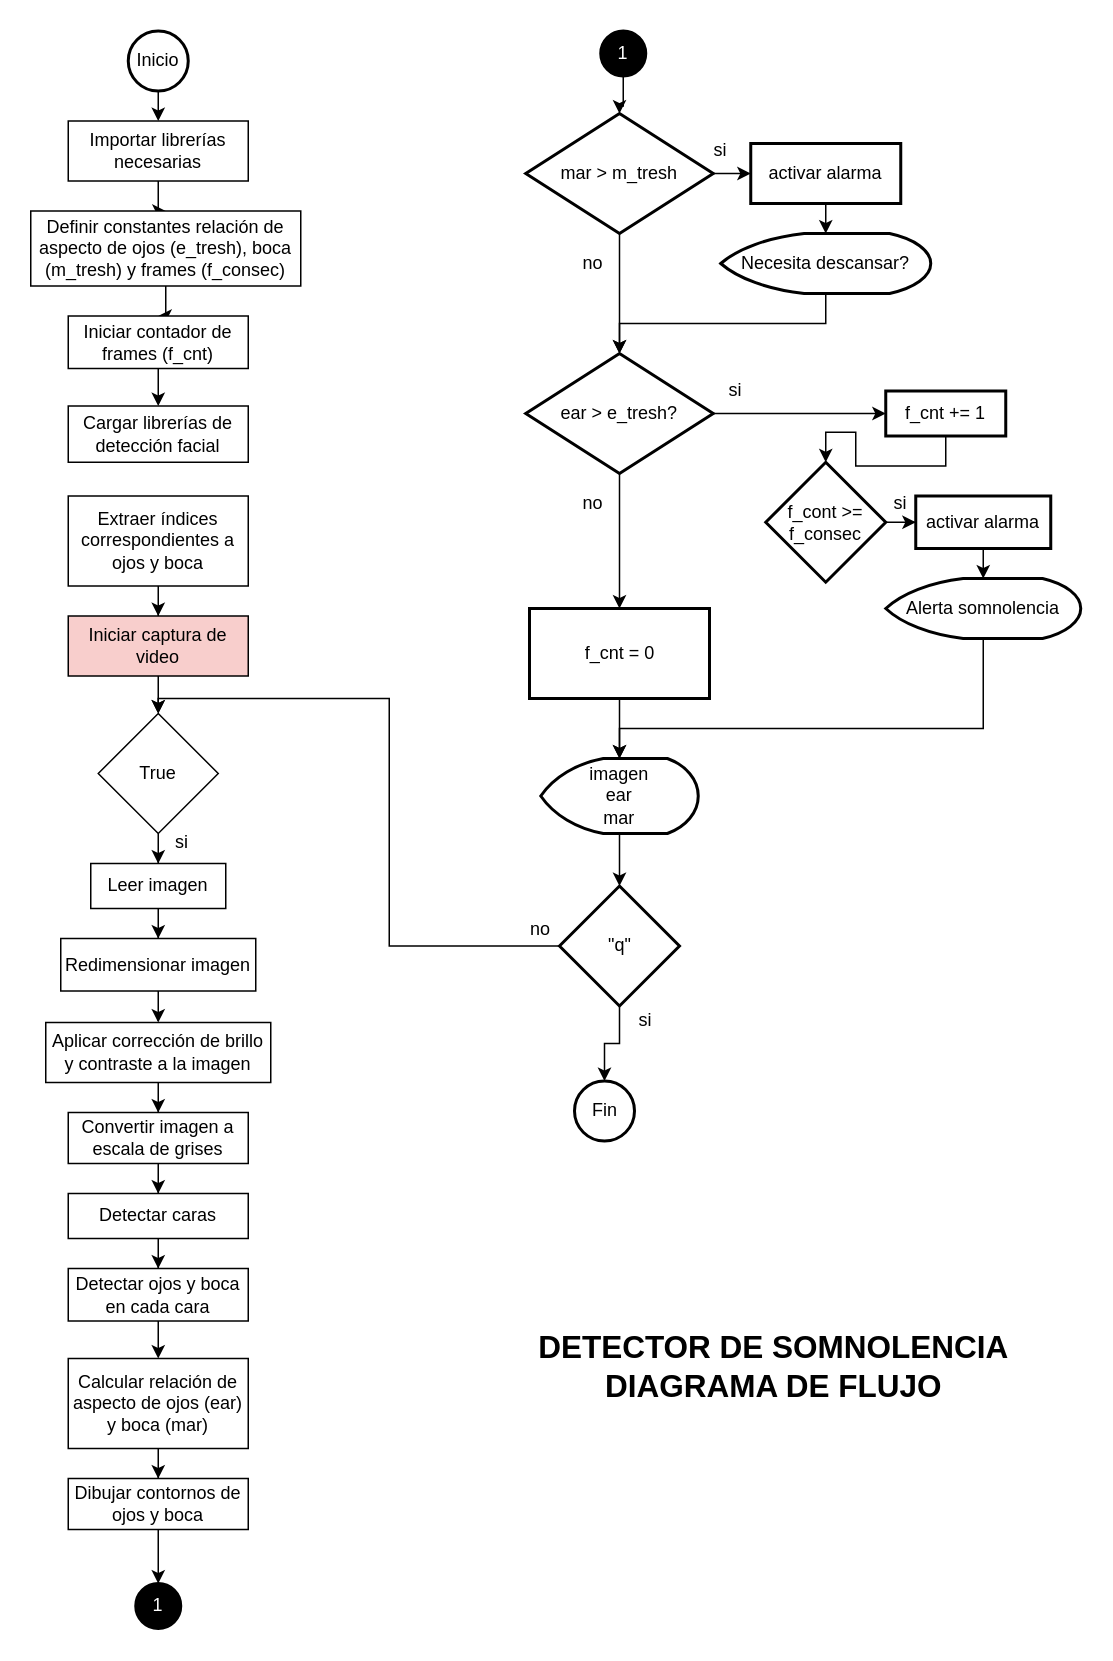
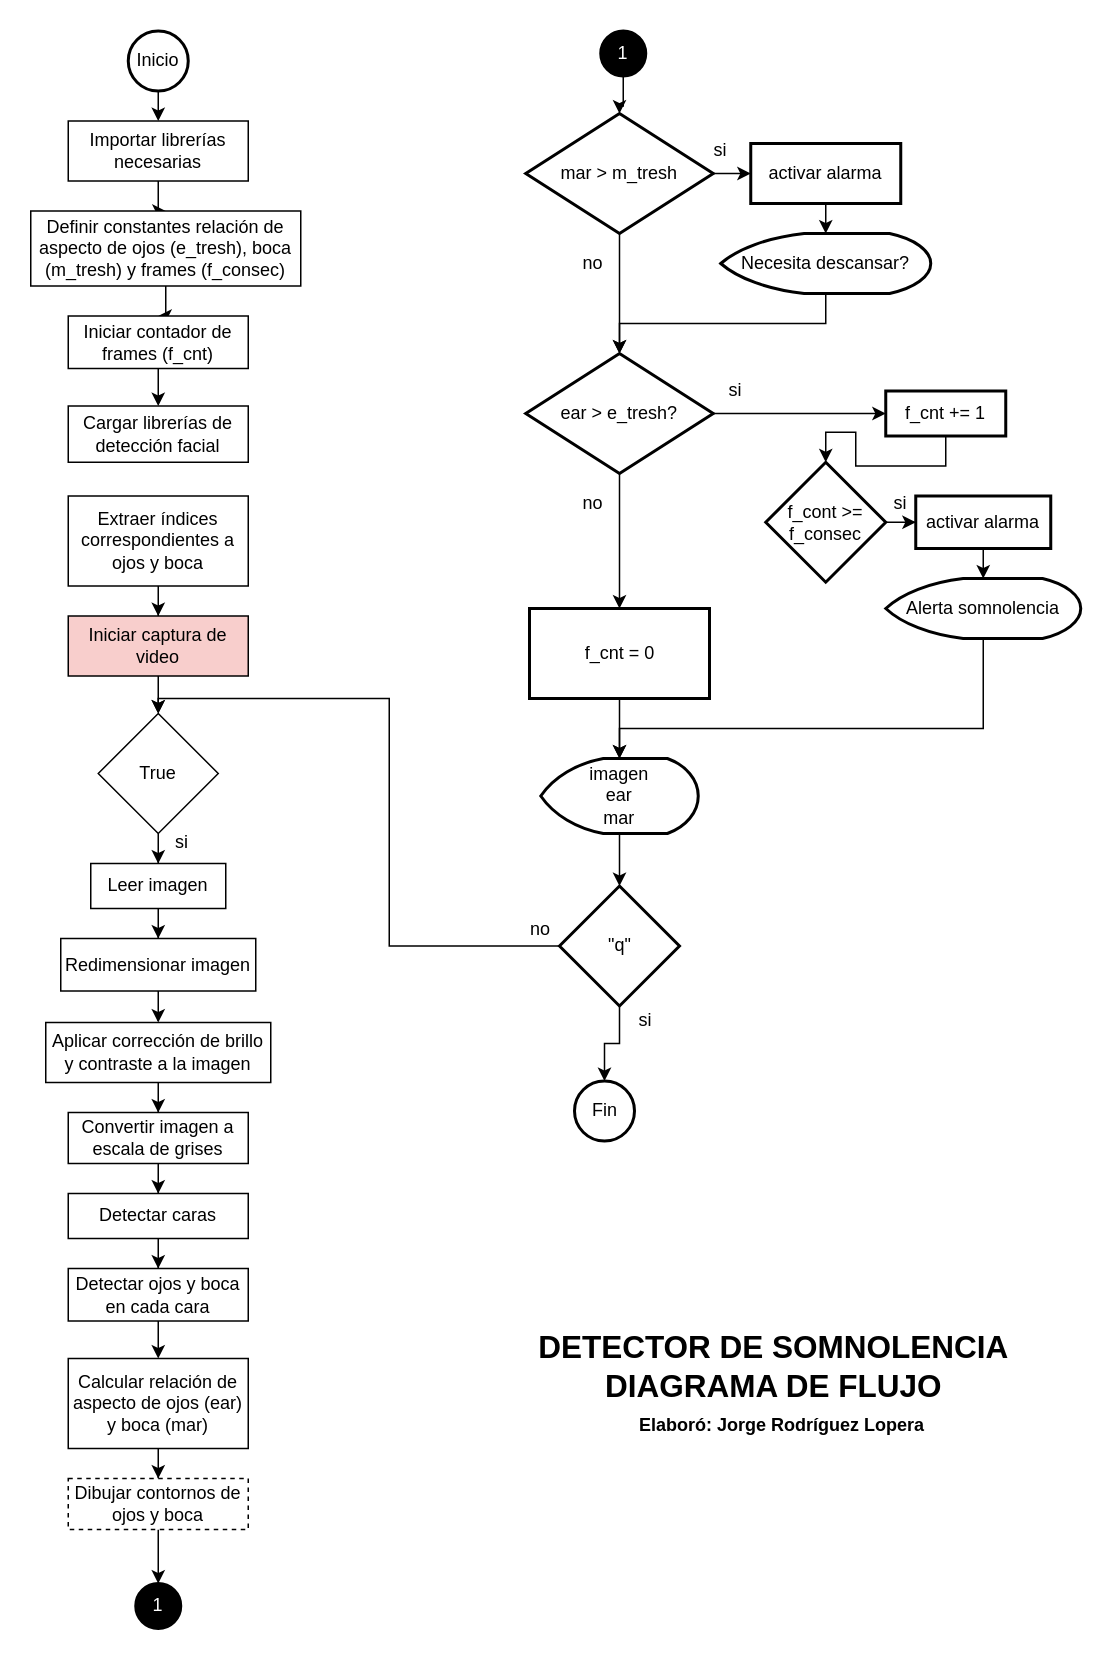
node "Elaboró: Jorge Rodríguez Lopera": added
node "Dibujar contornos de ojos y boca": style solid -> dashed
